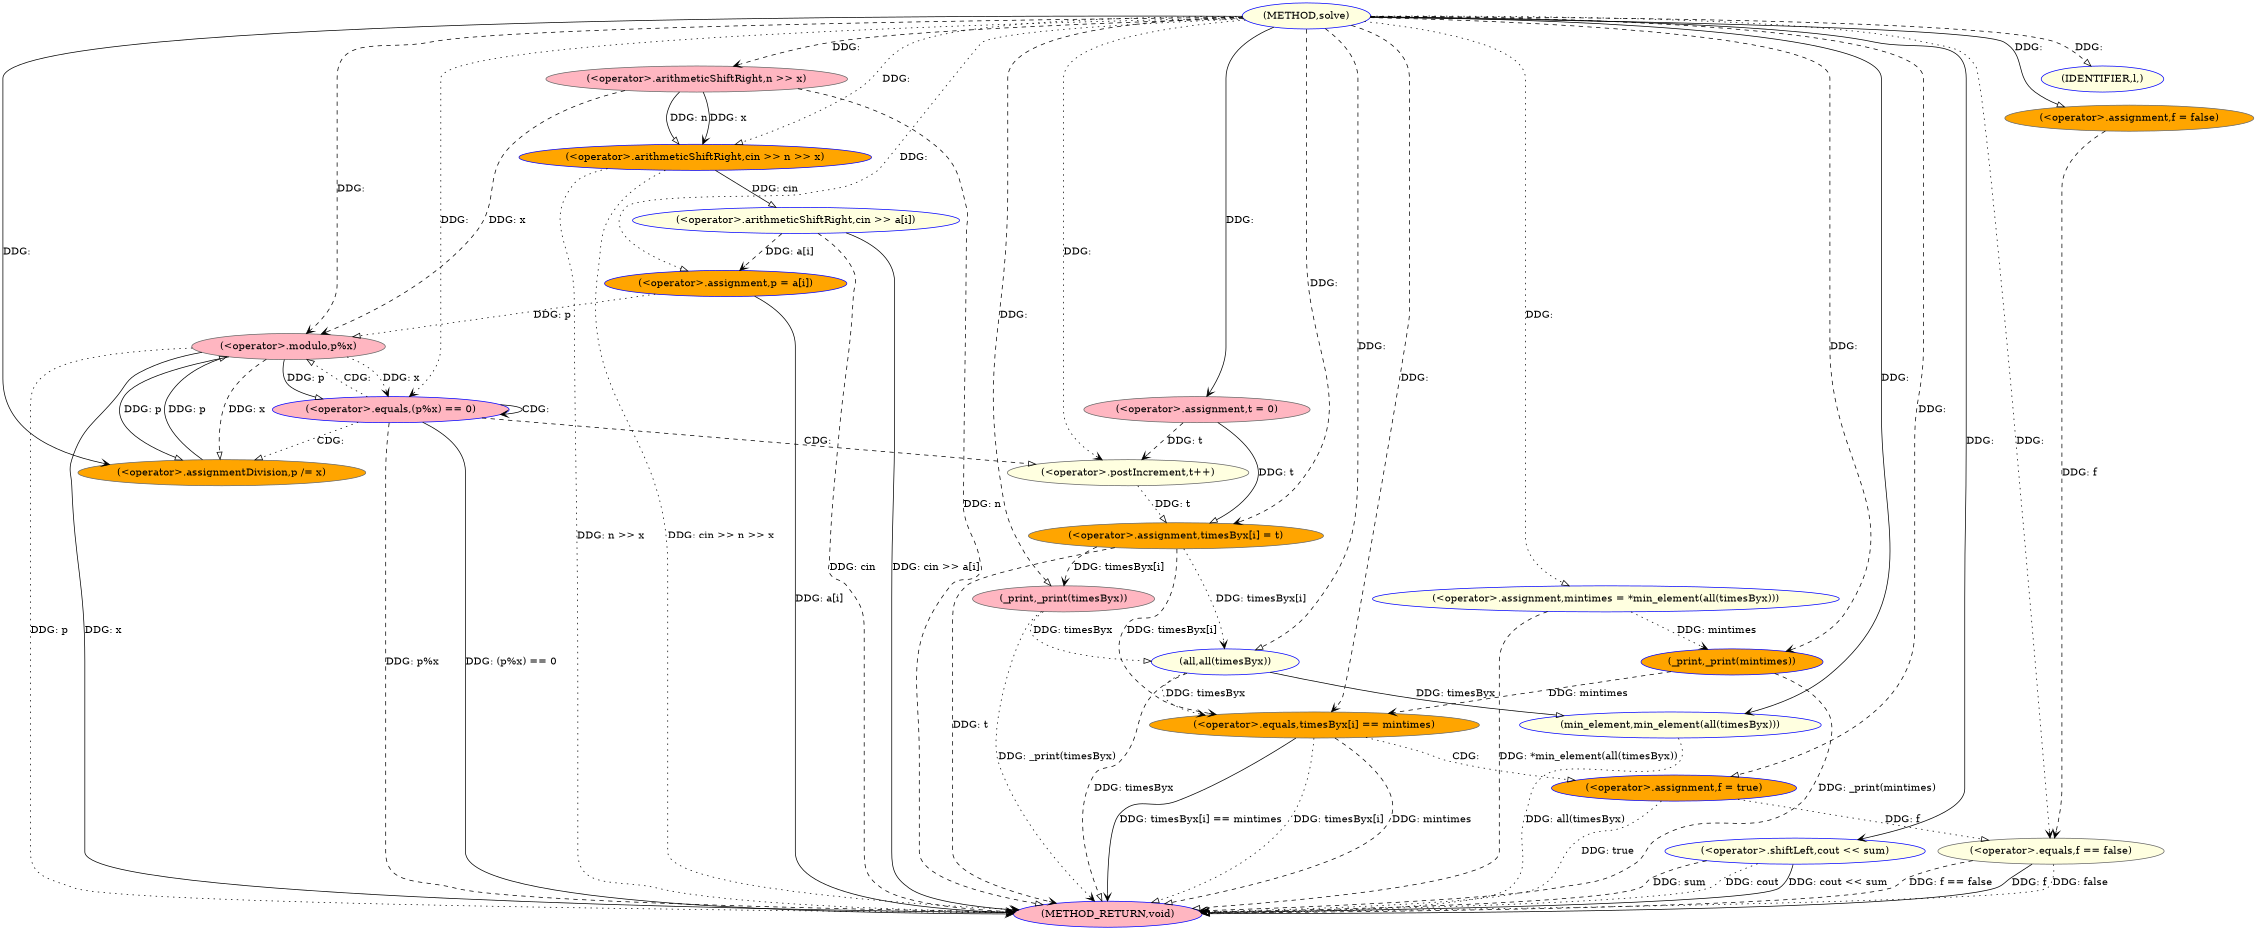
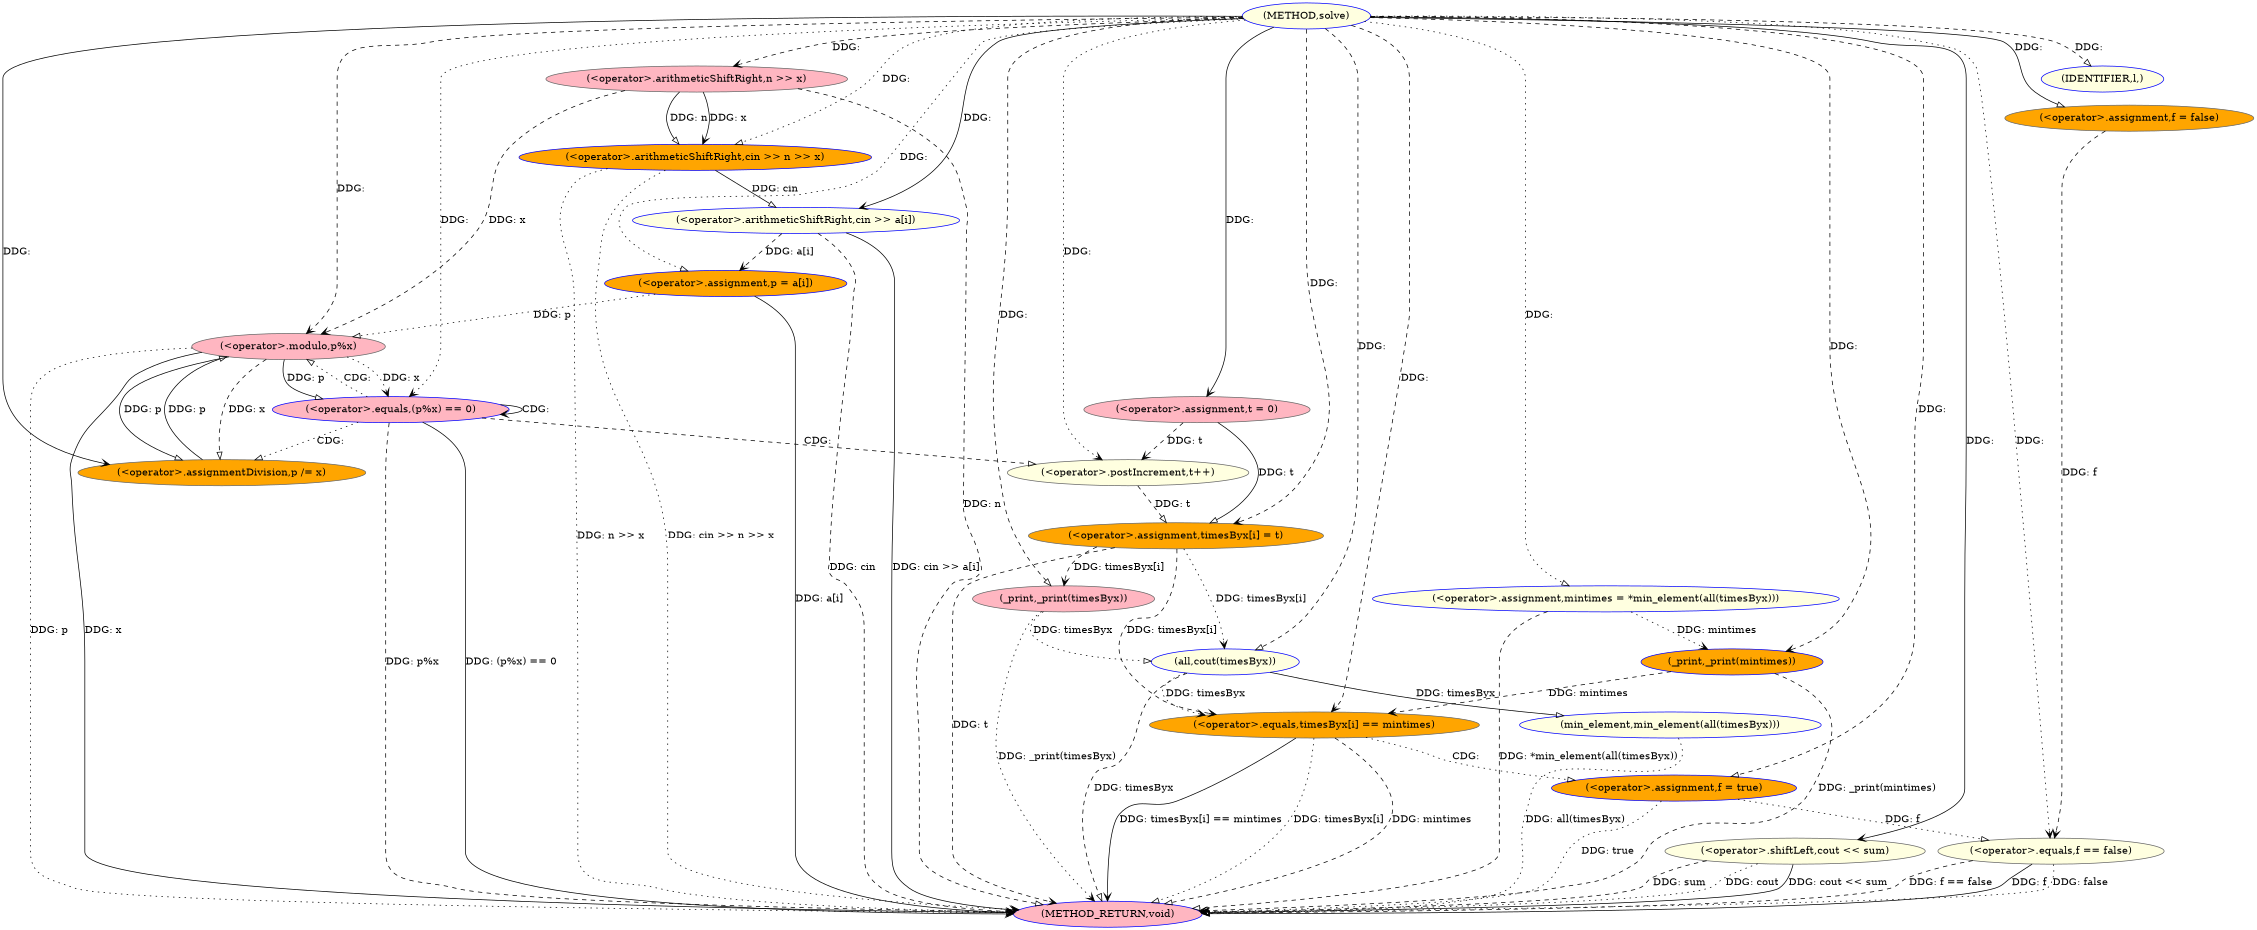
edge "(METHOD,solve)" -> "(min_element,min_element(all(timesByx)))": now "(METHOD,solve)" -> "(<operator>.arithmeticShiftRight,cin >> a[i])"
edge "(<operator>.postIncrement,t++)" -> "(<operator>.assignment,timesByx[i] = t)": style dotted -> dashed
node "(all,all(timesByx))": label "(all,all(timesByx))" -> "(all,cout(timesByx))"
node "(<operator>.shiftLeft,cout << sum)": color blue -> gray40
